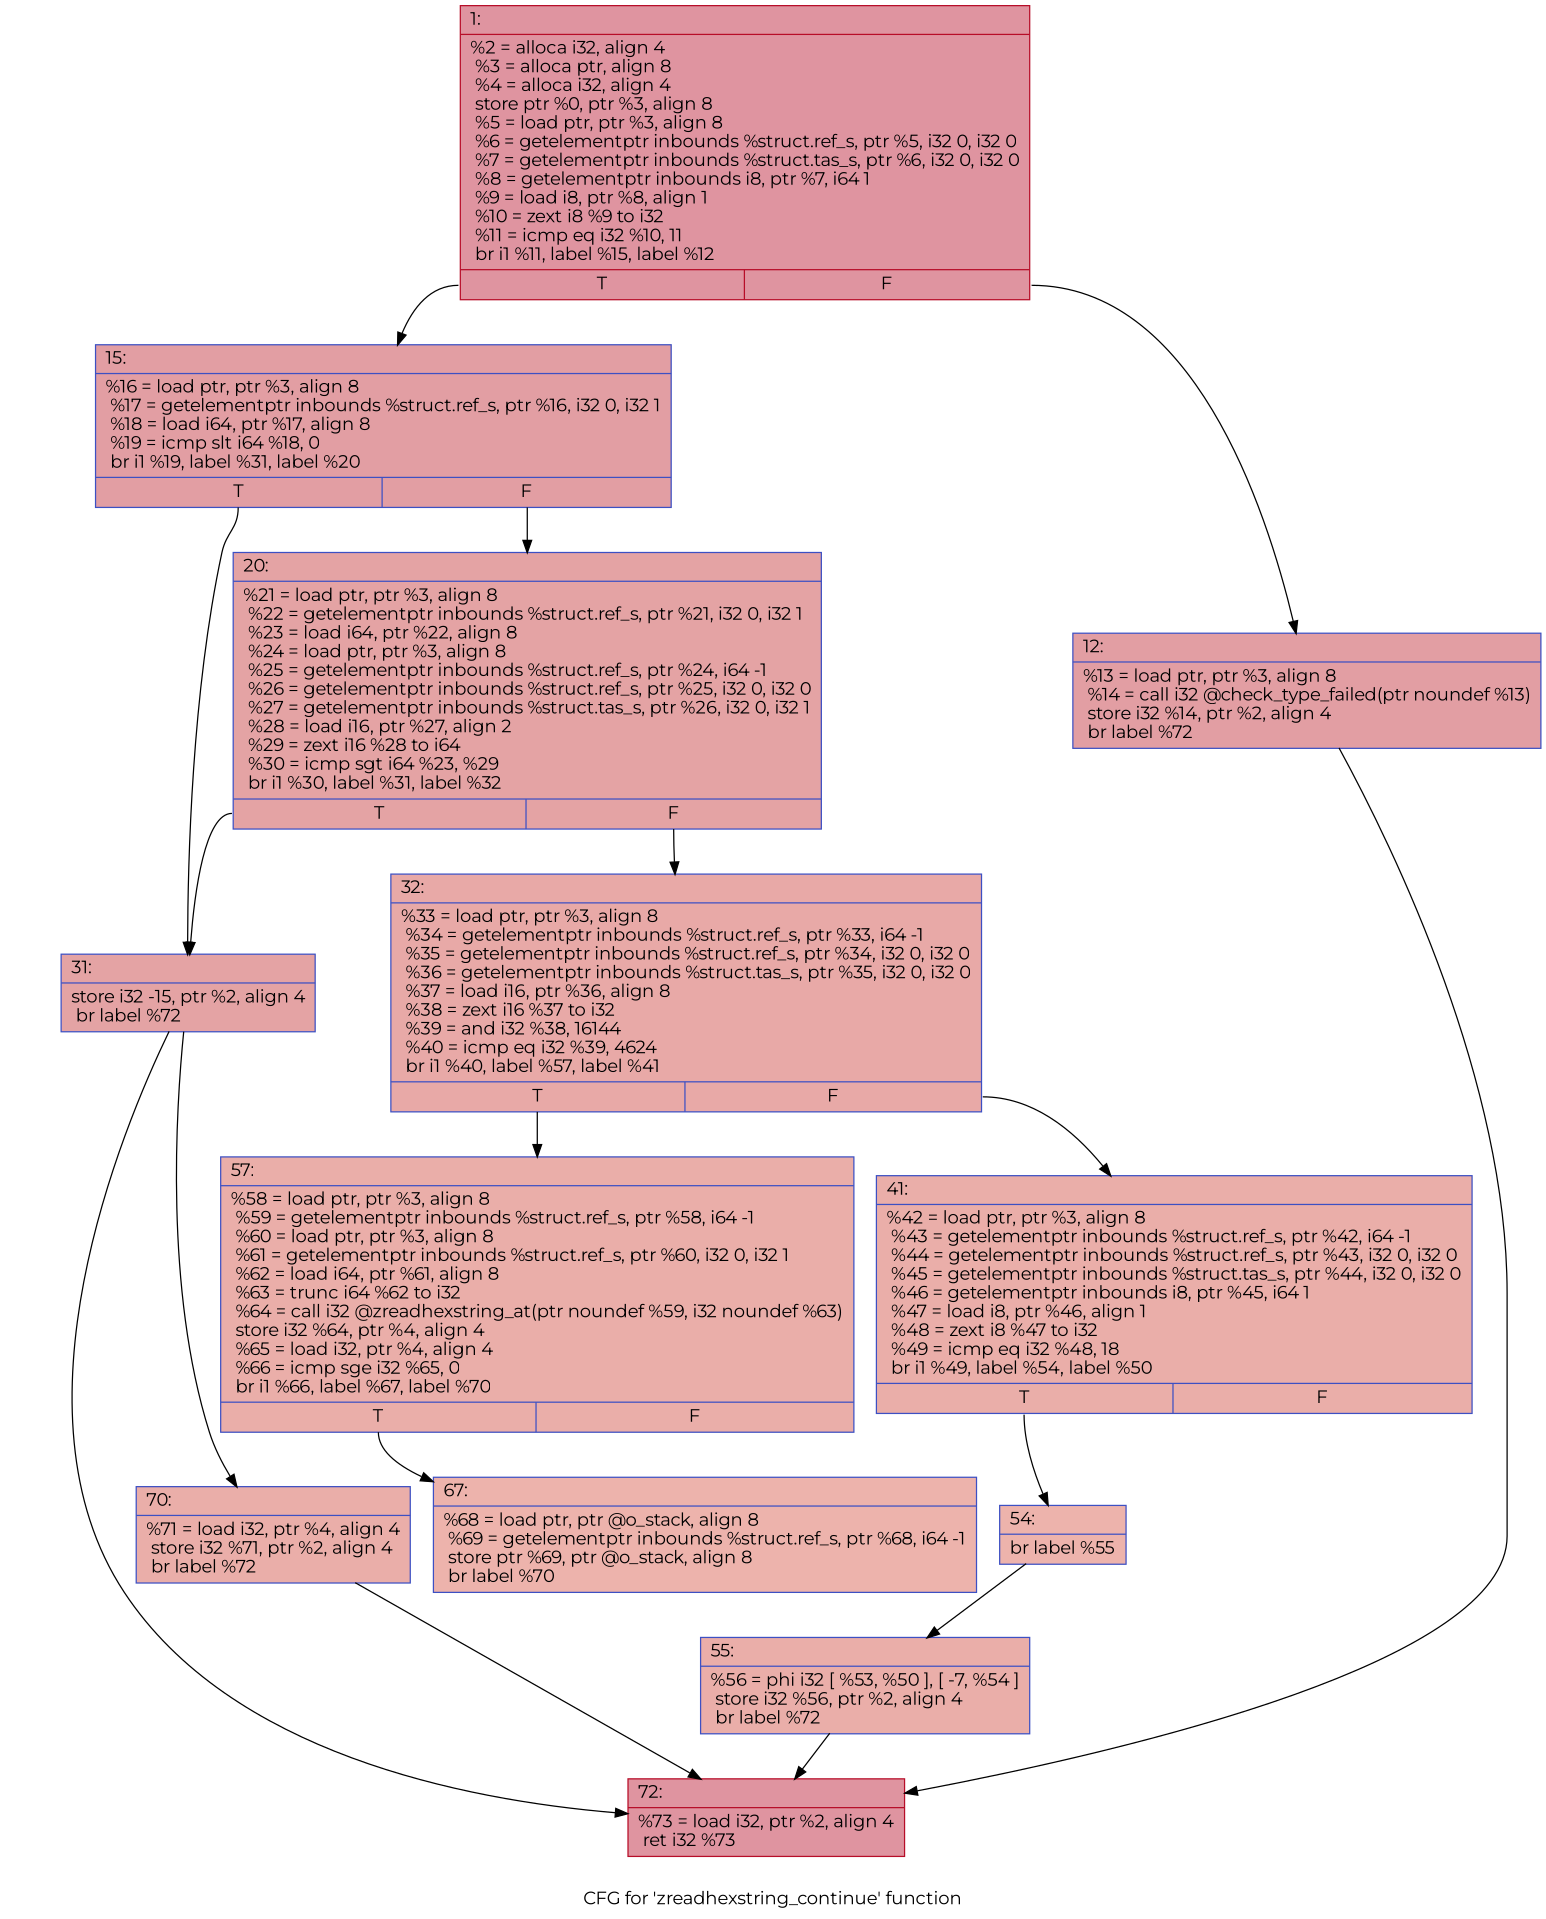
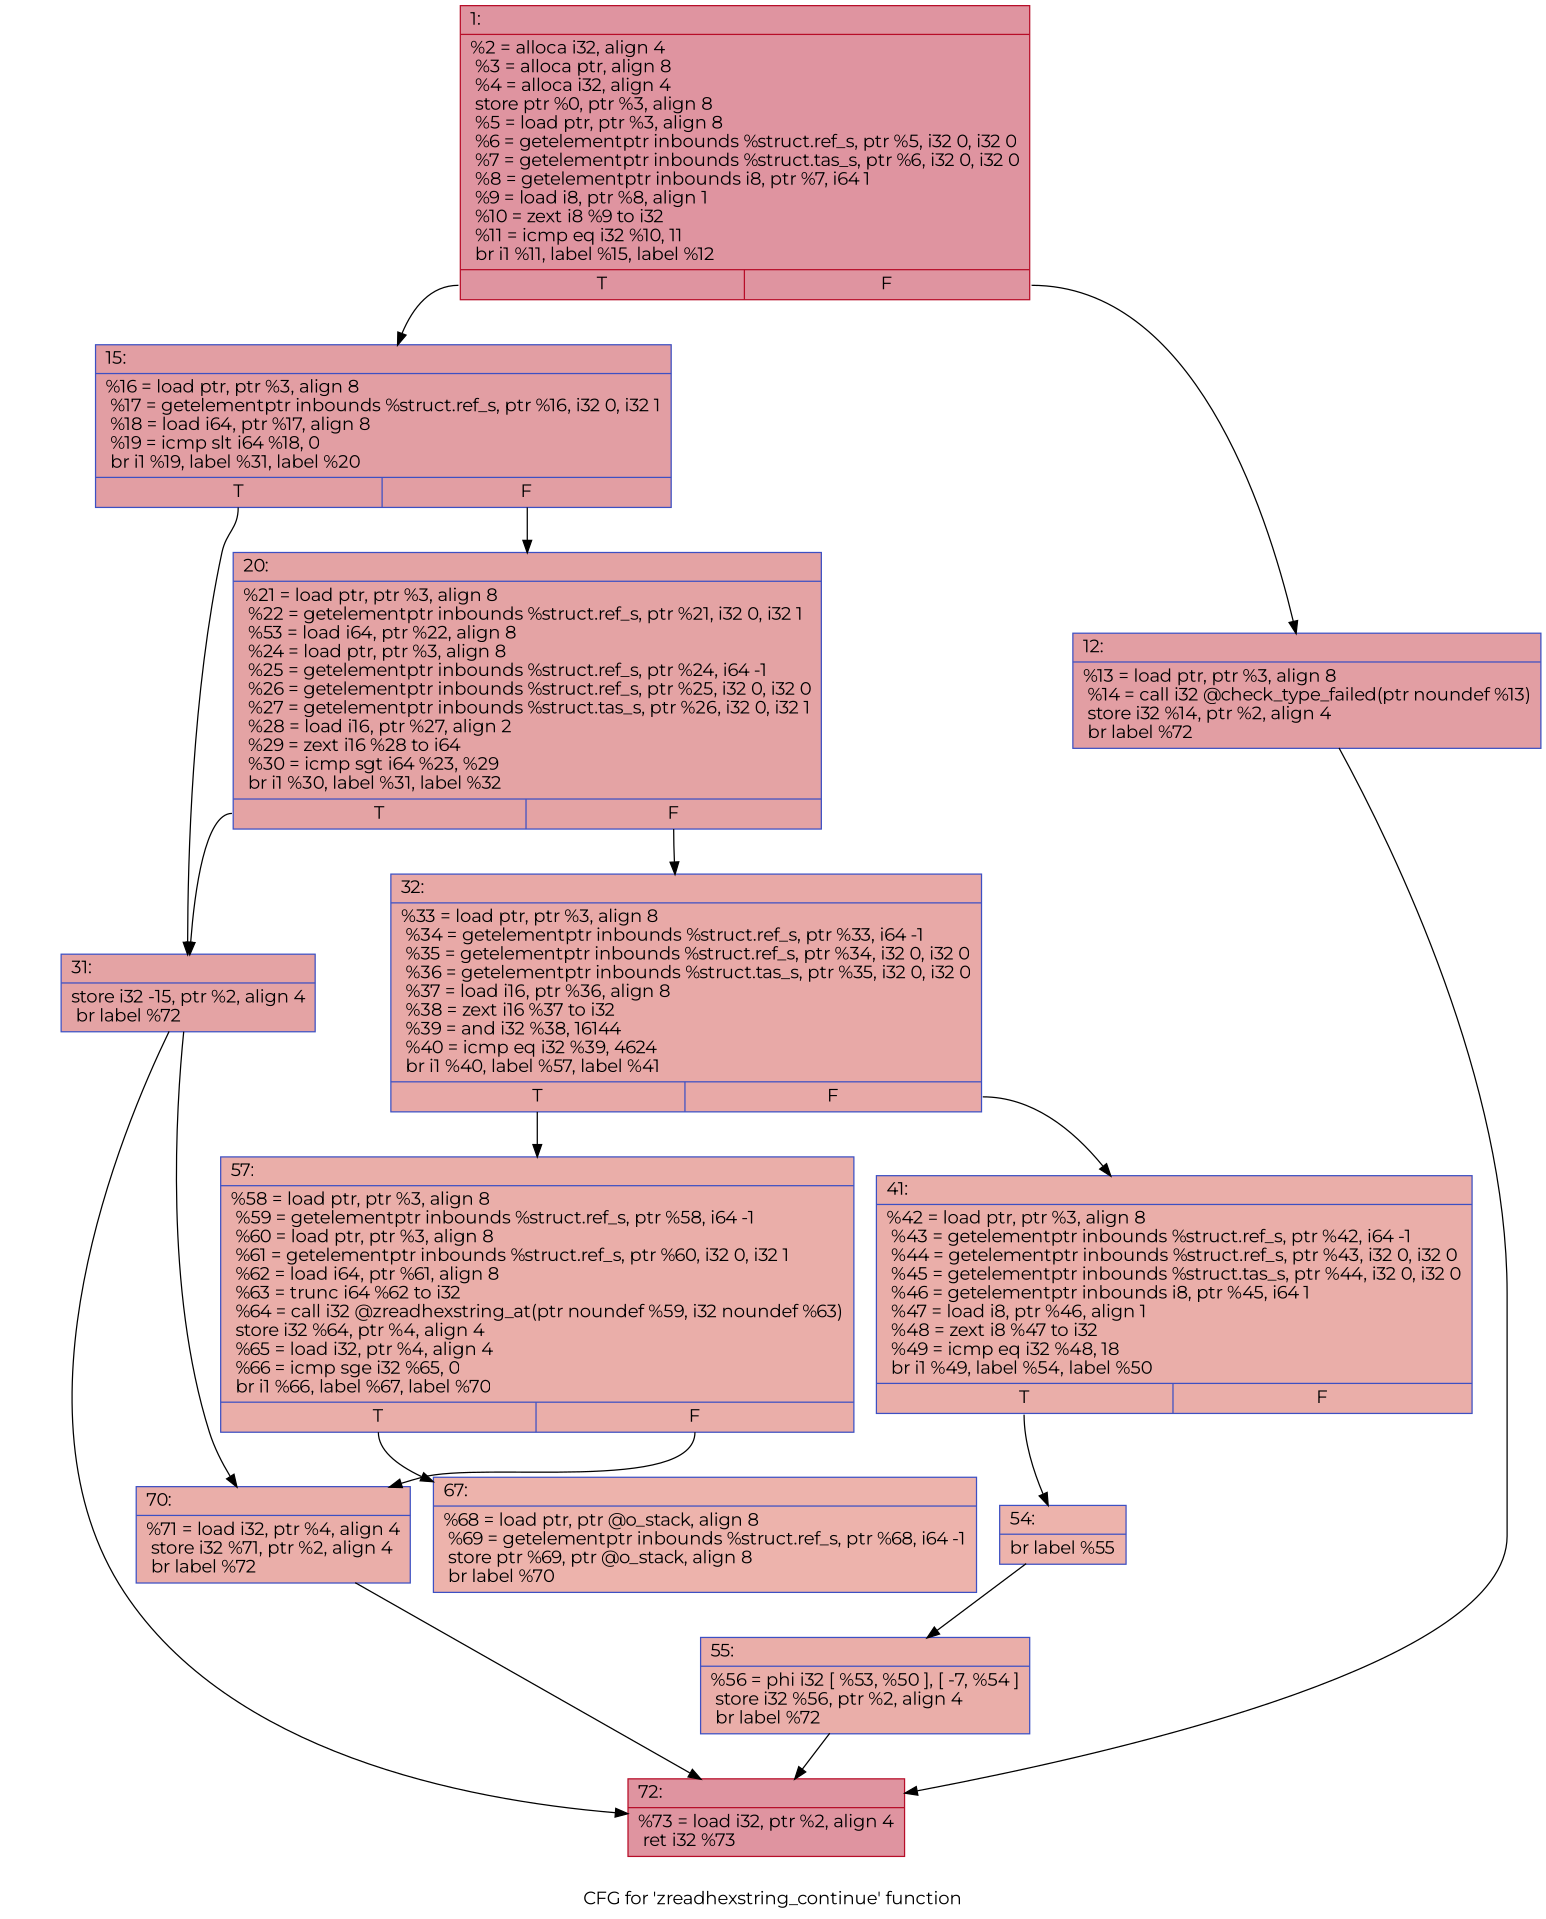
node "20:": text "%23 = load i64, ptr %22, align 8" -> "%53 = load i64, ptr %22, align 8"
edge "57:" -> "70:": added
